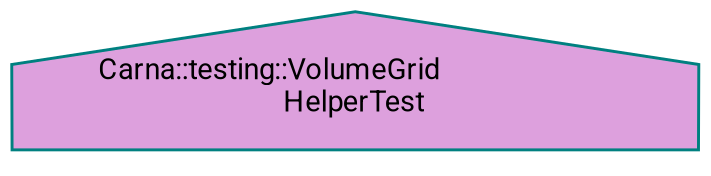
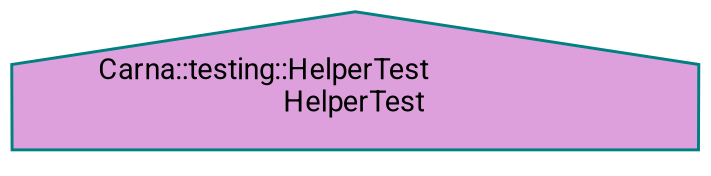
node "Carna::testing::VolumeGrid HelperTest": label "Carna::testing::VolumeGrid HelperTest" -> "Carna::testing::HelperTest HelperTest"
